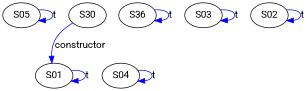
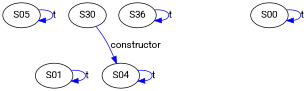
node "S03": removed
node "S02": label "S02" -> "S00"
edge "S30" -> "S01": now "S30" -> "S04"
